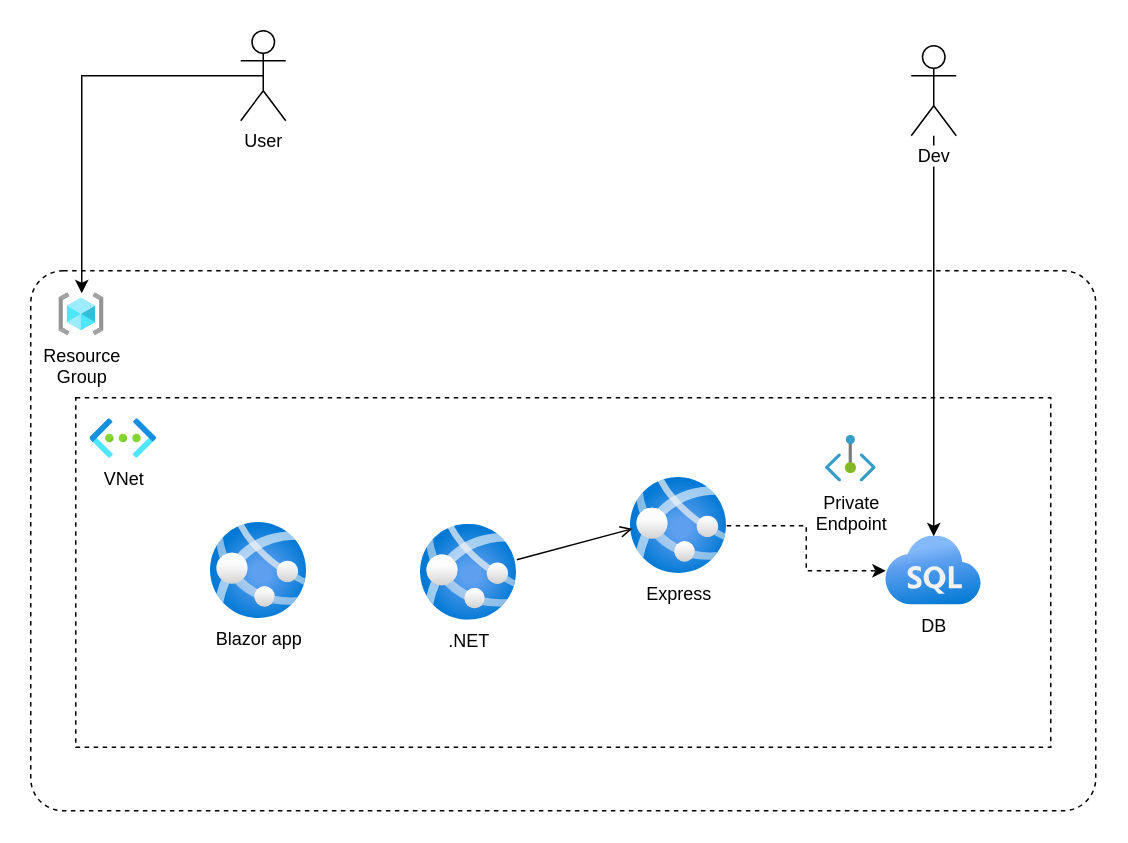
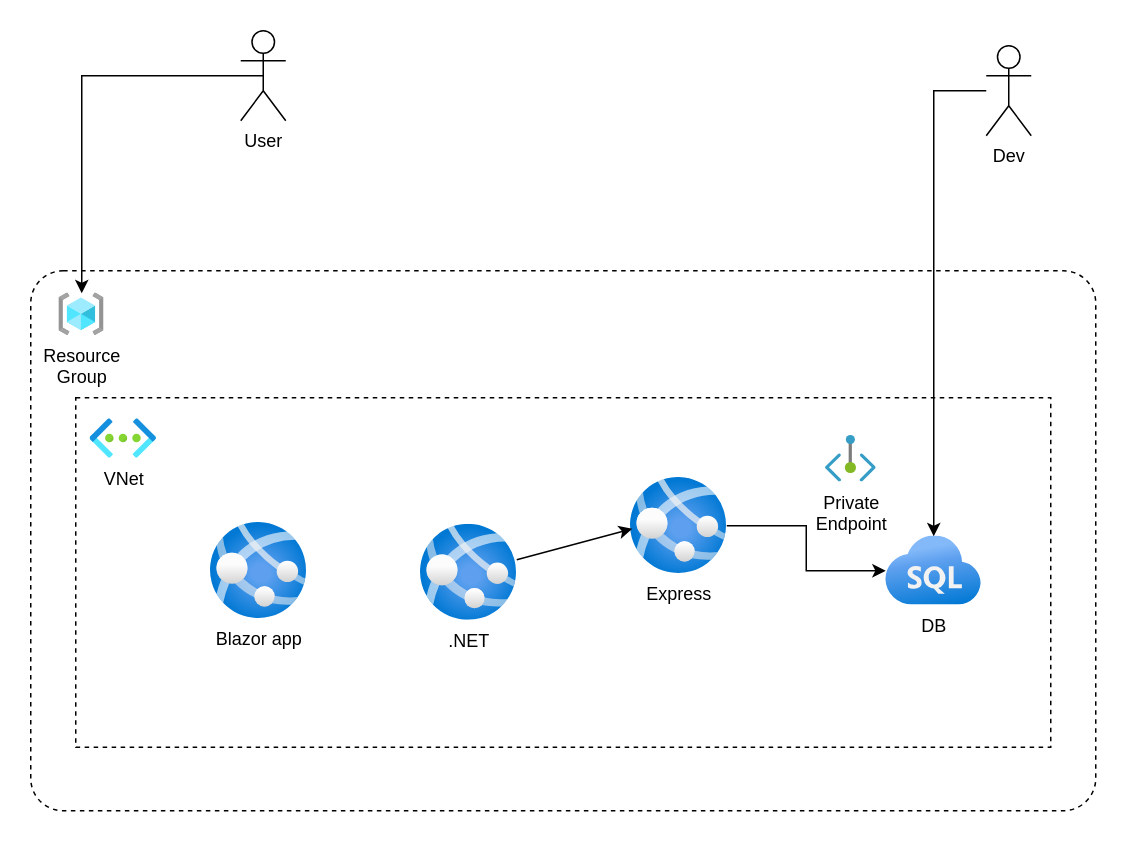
node "Dev": moved (934, 91) -> (1009, 91)
edge ".NET" -> "Express": arrowhead open -> classic
edge "Express" -> "DB": style dashed -> solid
